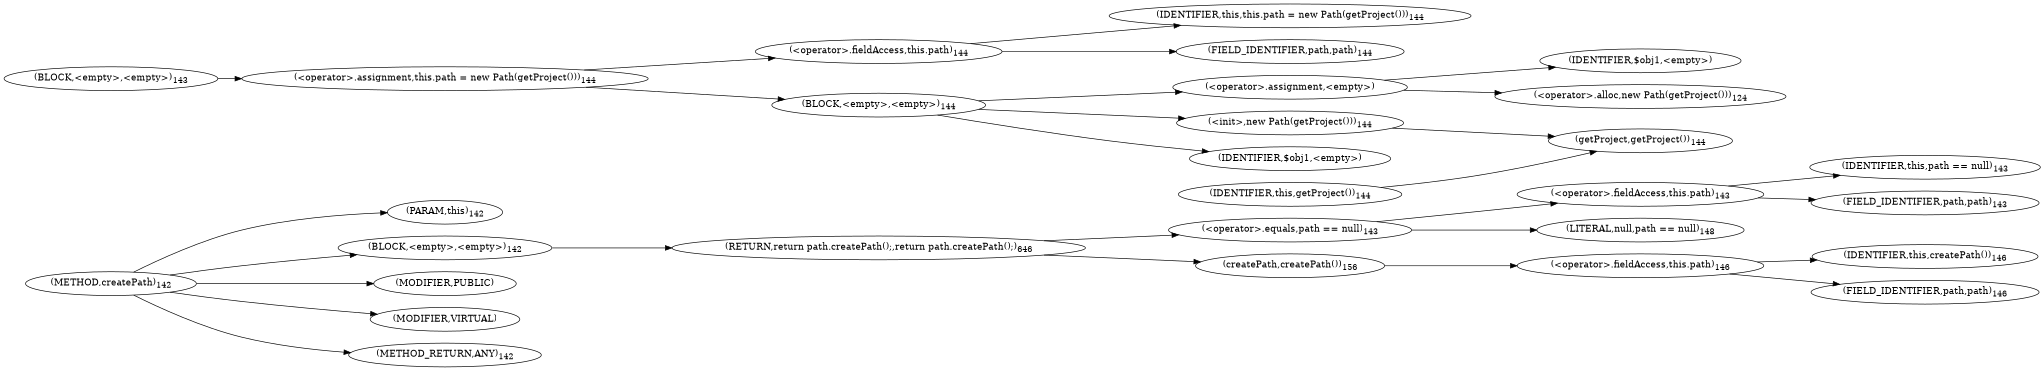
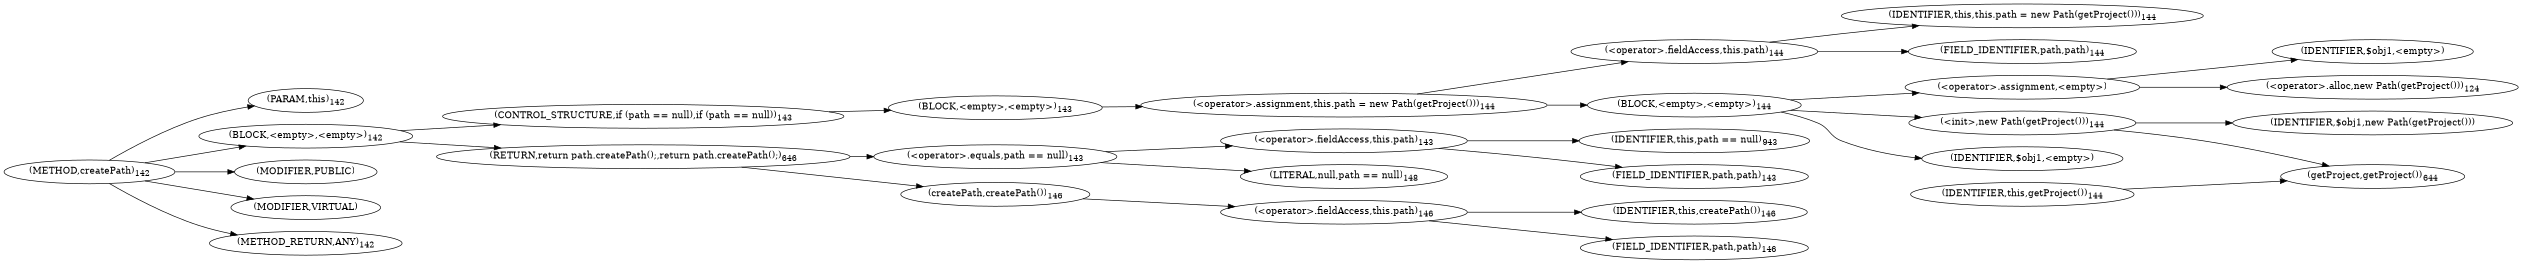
node "(CONTROL_STRUCTURE,if (path == null),if (path == null))": added
node "(IDENTIFIER,$obj1,new Path(getProject()))": added
node "(getProject,getProject())": text "144" -> "644"
node "(IDENTIFIER,this,path == null)": text "143" -> "943"
node "(createPath,createPath())": text "156" -> "146"
